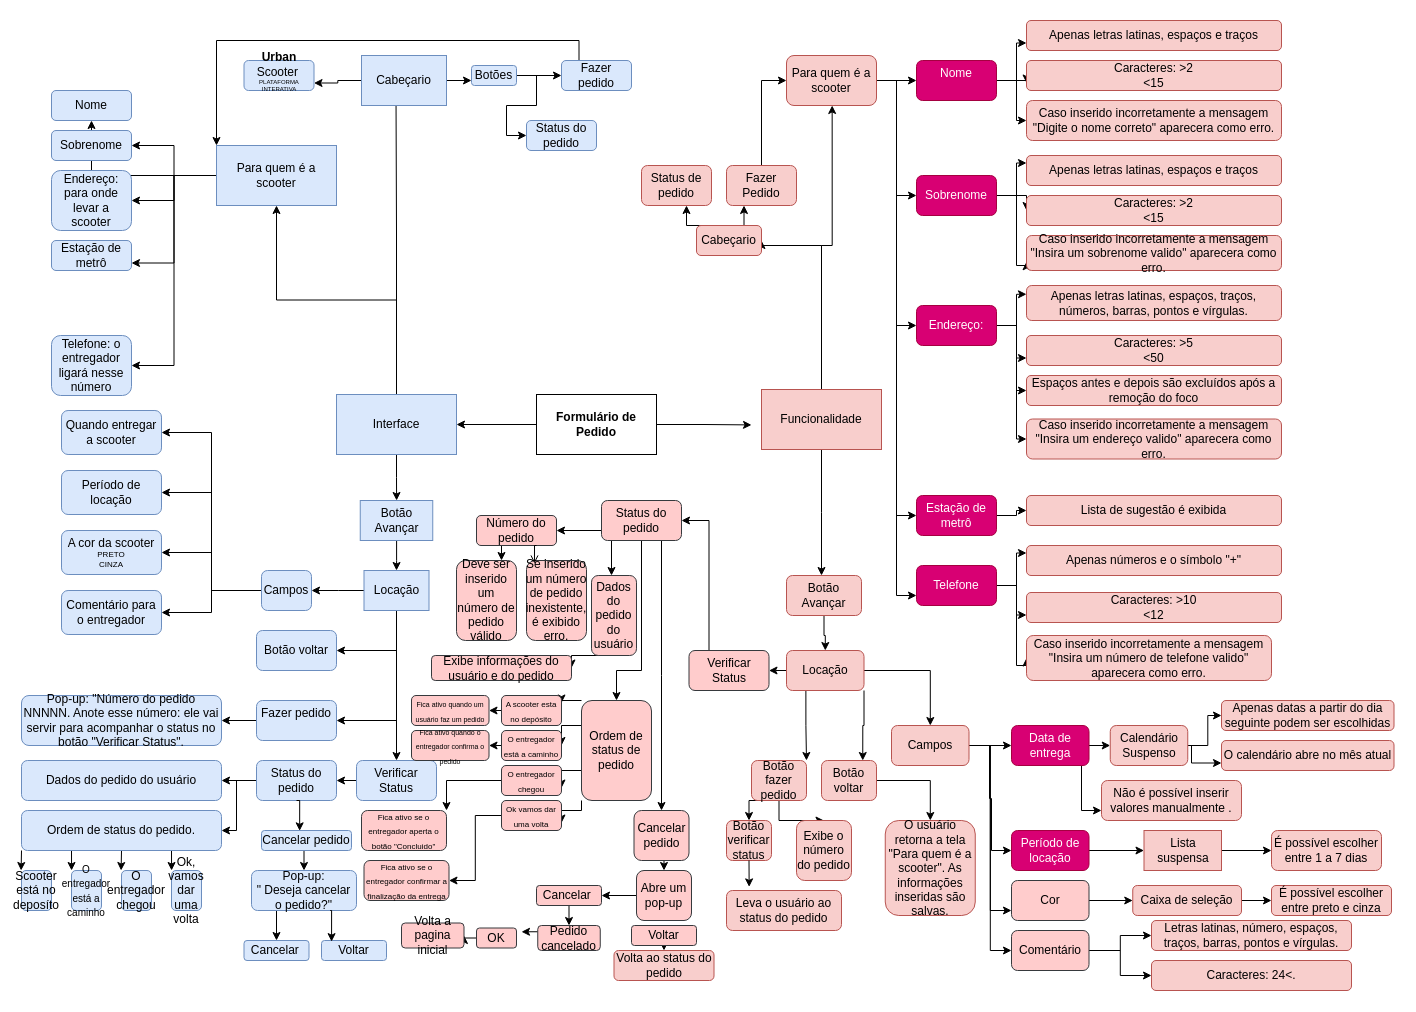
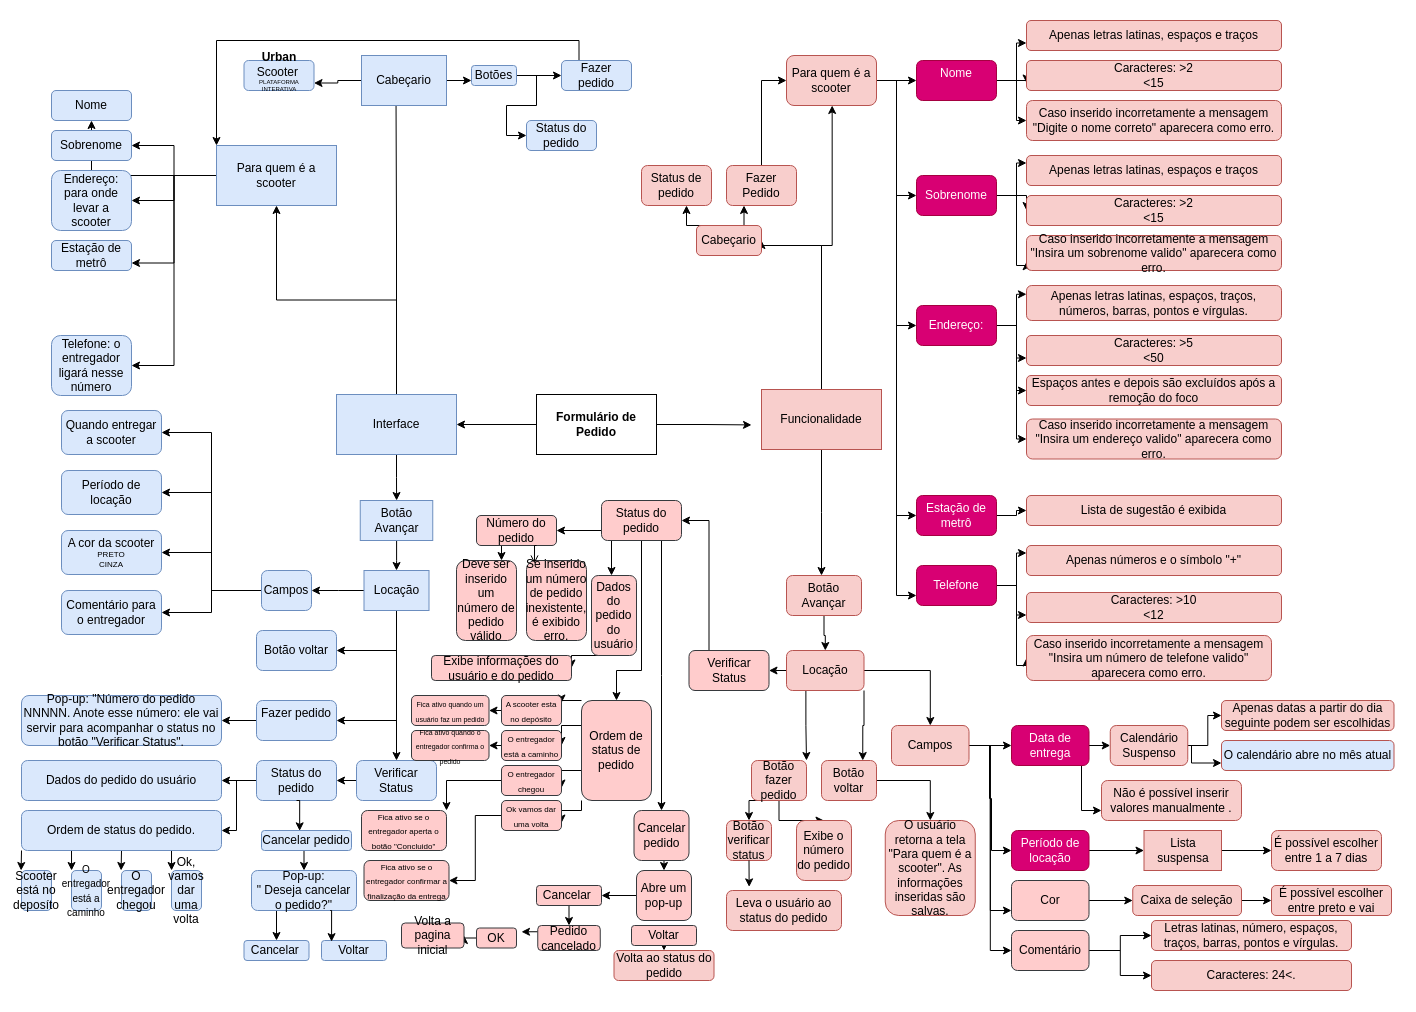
node "O calendário abre no mês atual": fillcolor #f8cecc -> #dae8fc
node "É possível escolher entre preto e cinza": label "É possível escolher entre preto e cinza" -> "É possível escolher entre preto e vai"
